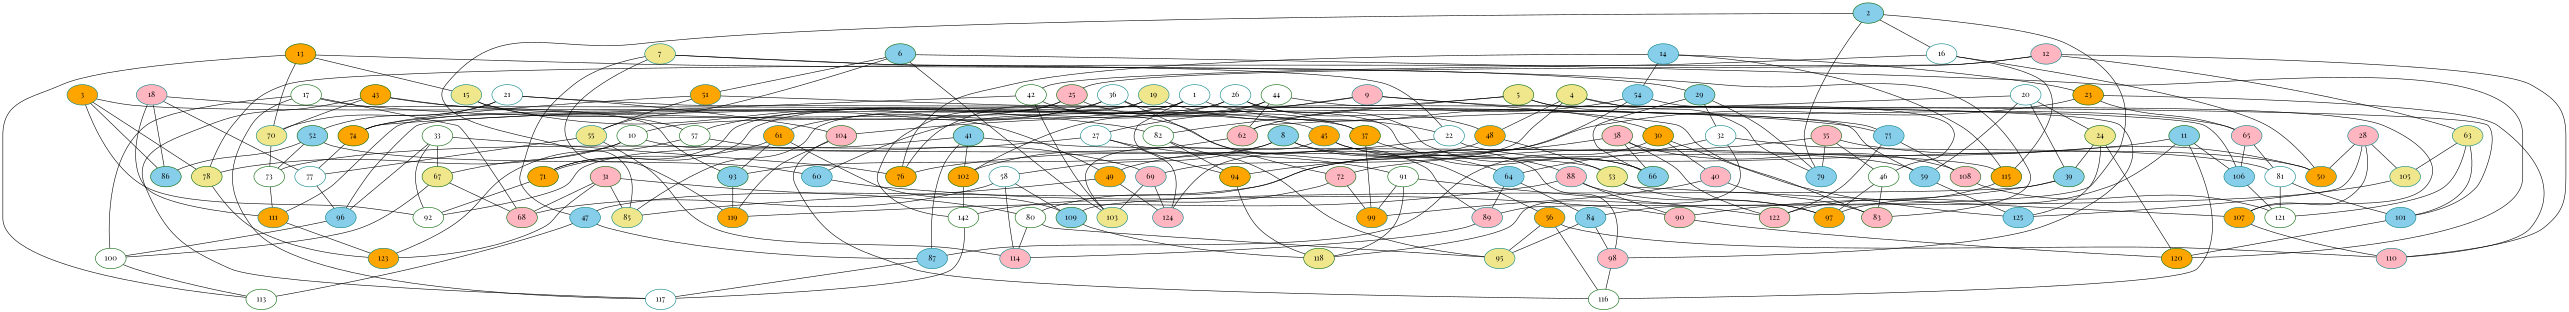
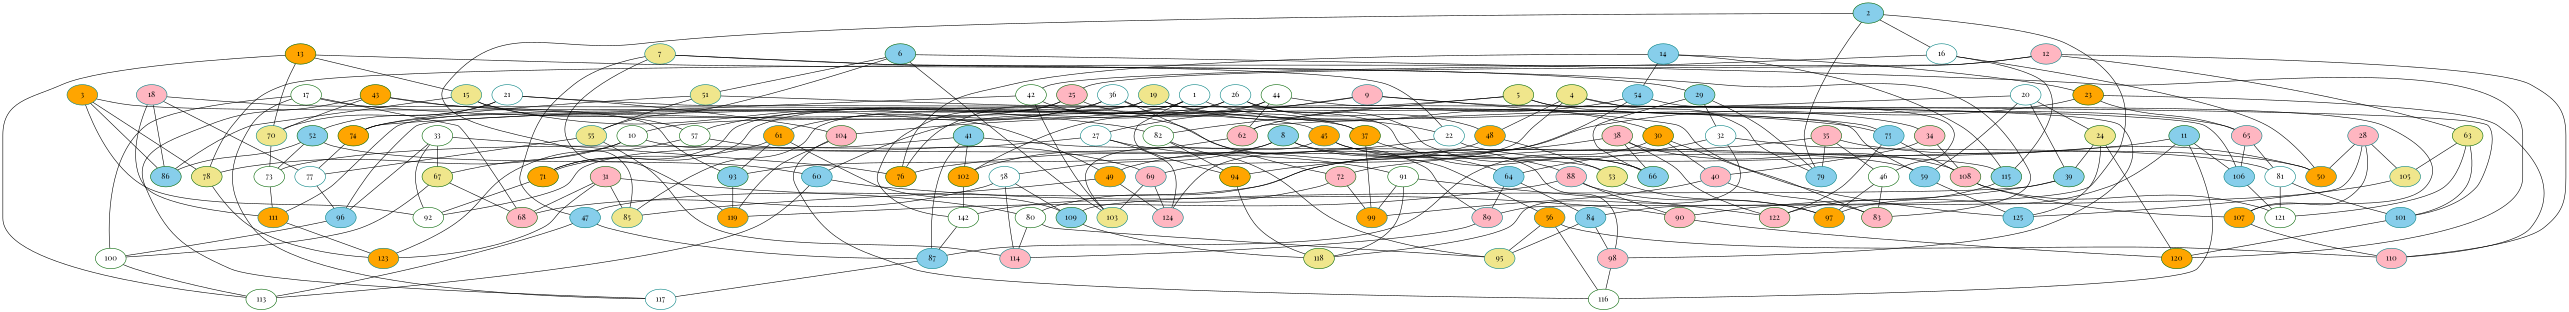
node "51": fillcolor orange -> khaki
edge "15" -- "86": added
node "34": added
node "63": color teal -> darkgreen
node "115": fillcolor orange -> skyblue
edge "53" -- "107": now "108" -- "107"
edge "60" -- "113": added
edge "142" -- "117": now "142" -- "87"
